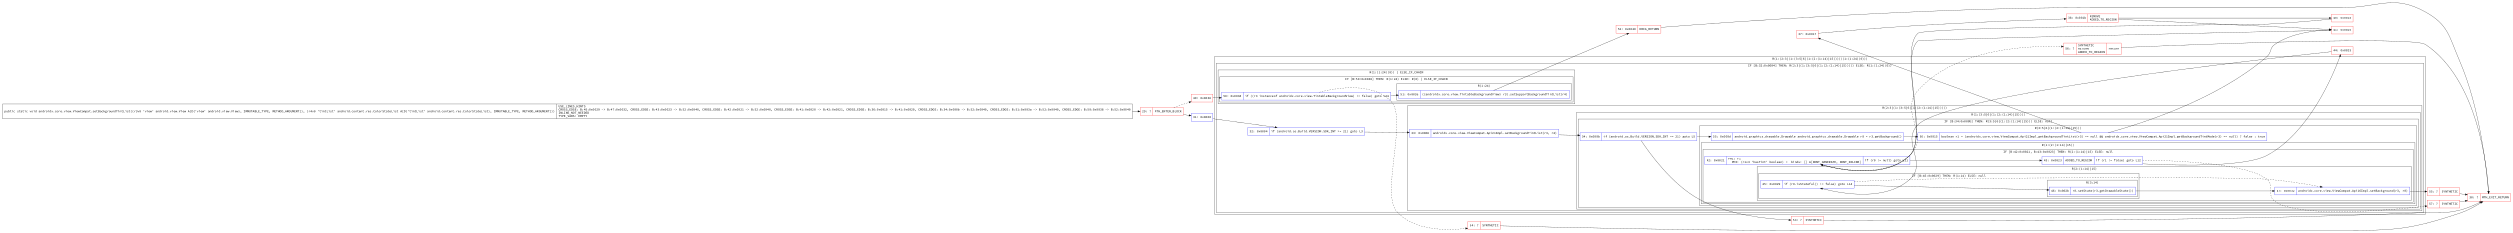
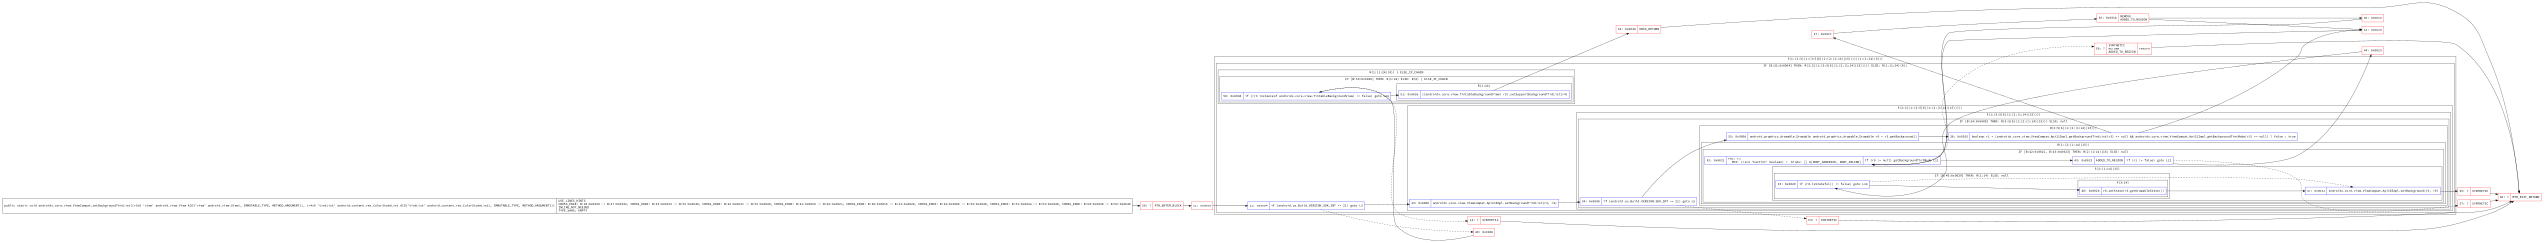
edge "29: ?" -> "49: 0x0036": now "32: 0x0004" -> "49: 0x0036"
node "31: 0x0000": color blue -> red
node "42: 0x0021": text "if (r0 != null) goto L11" -> "if (r0 != null) getBackgroundTintMode L11"
edge "34: 0x000b" -> "53: ?": style solid -> dashed
